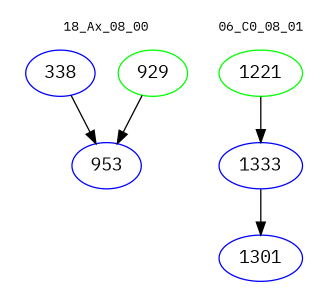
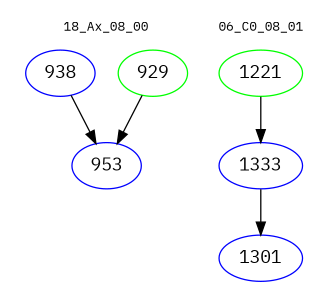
node "338": label "338" -> "938"
